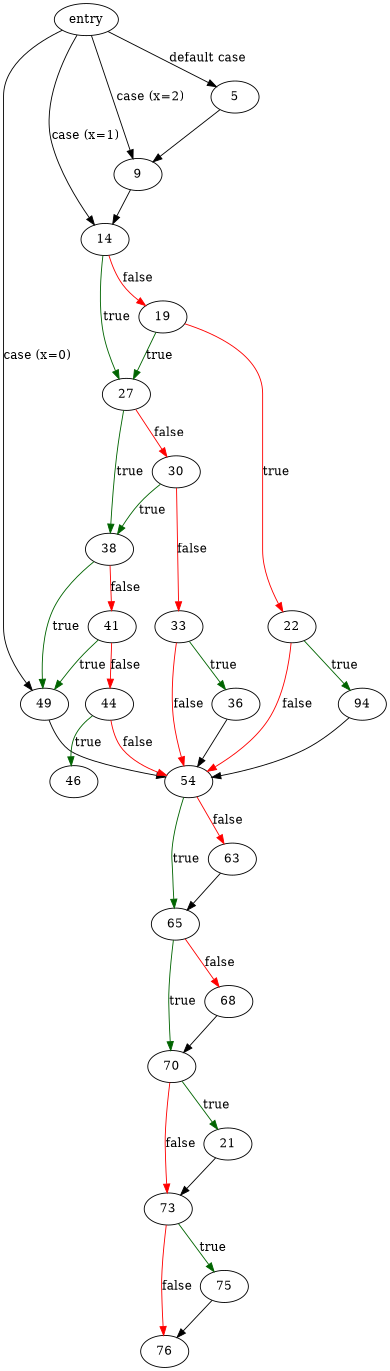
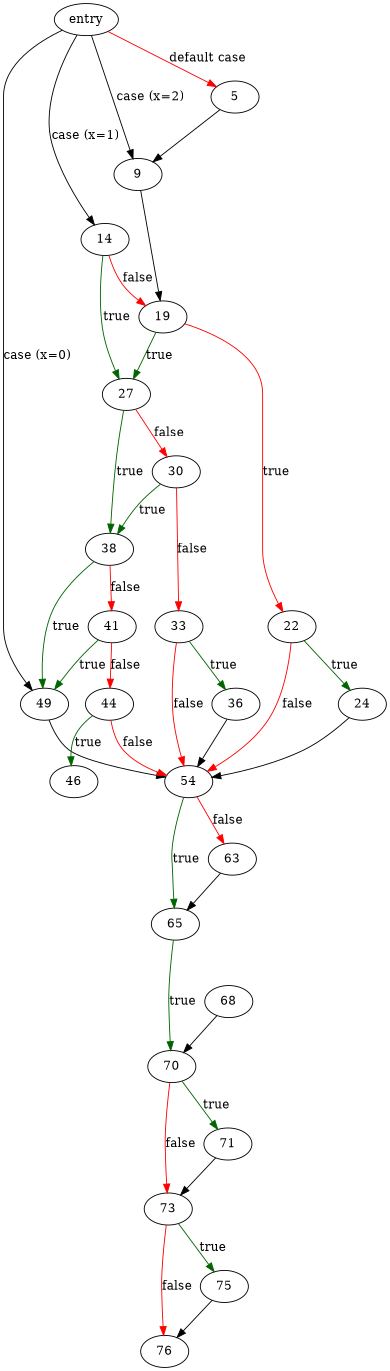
edge "entry" -> "5": color black -> red
edge "9" -> "14": now "9" -> "19"
node "94": label "94" -> "24"
edge "65" -> "68": removed, label "false"
node "21": label "21" -> "71"
